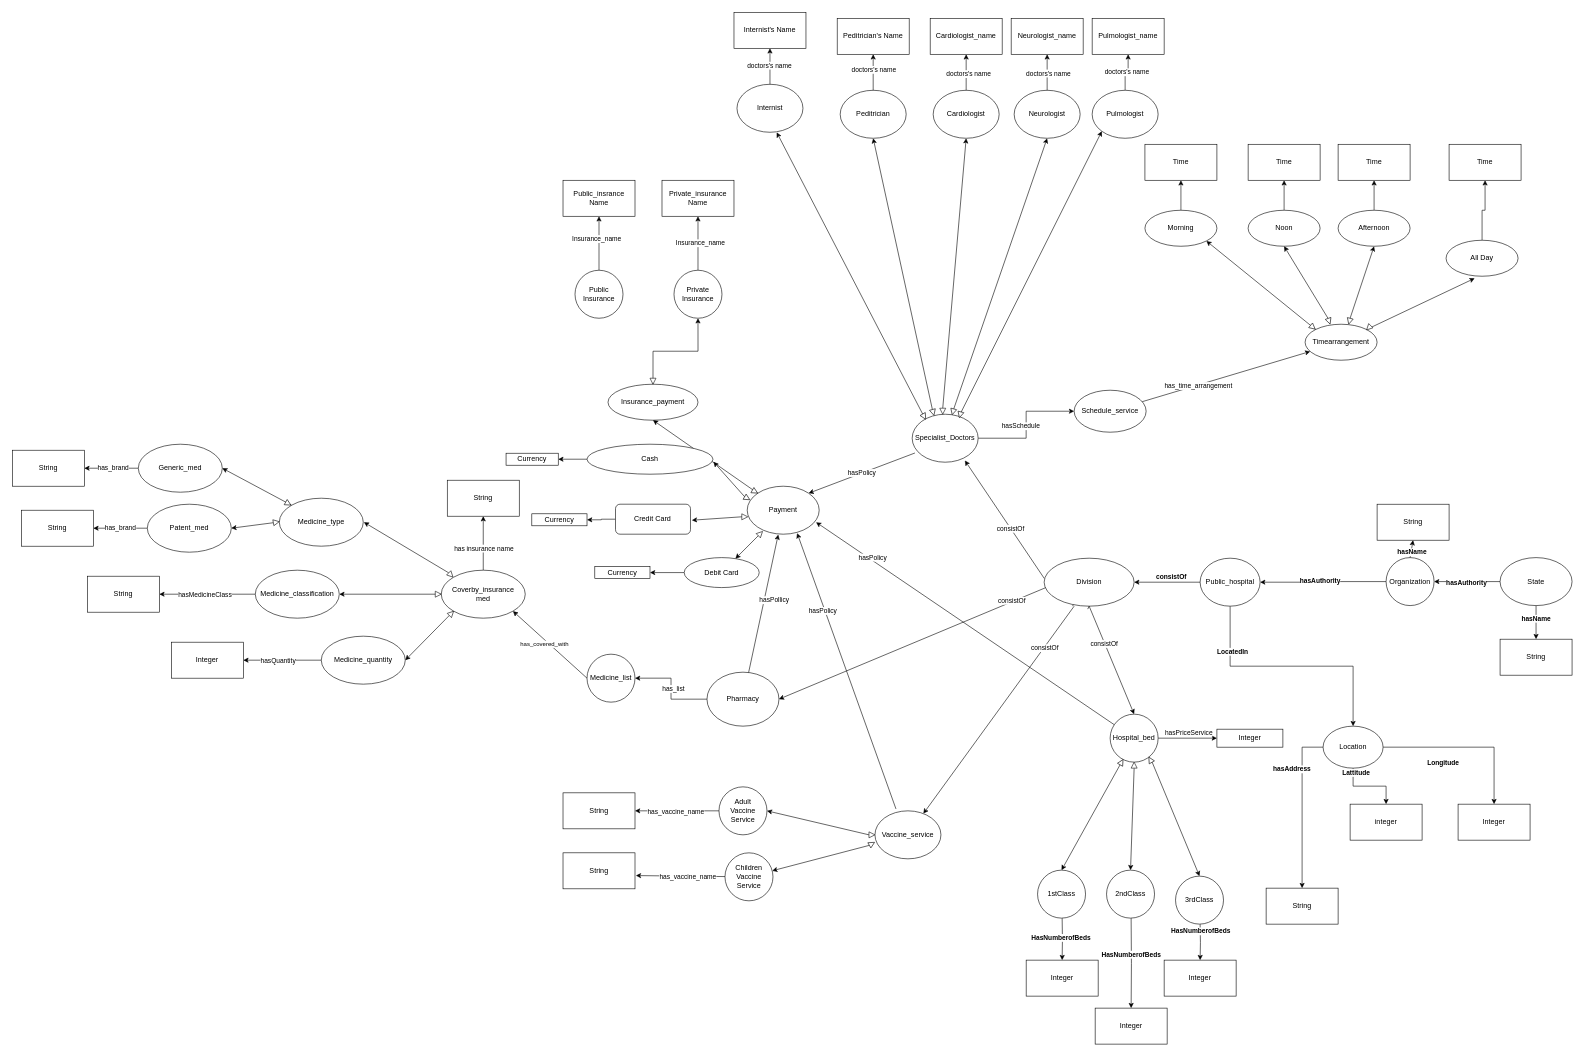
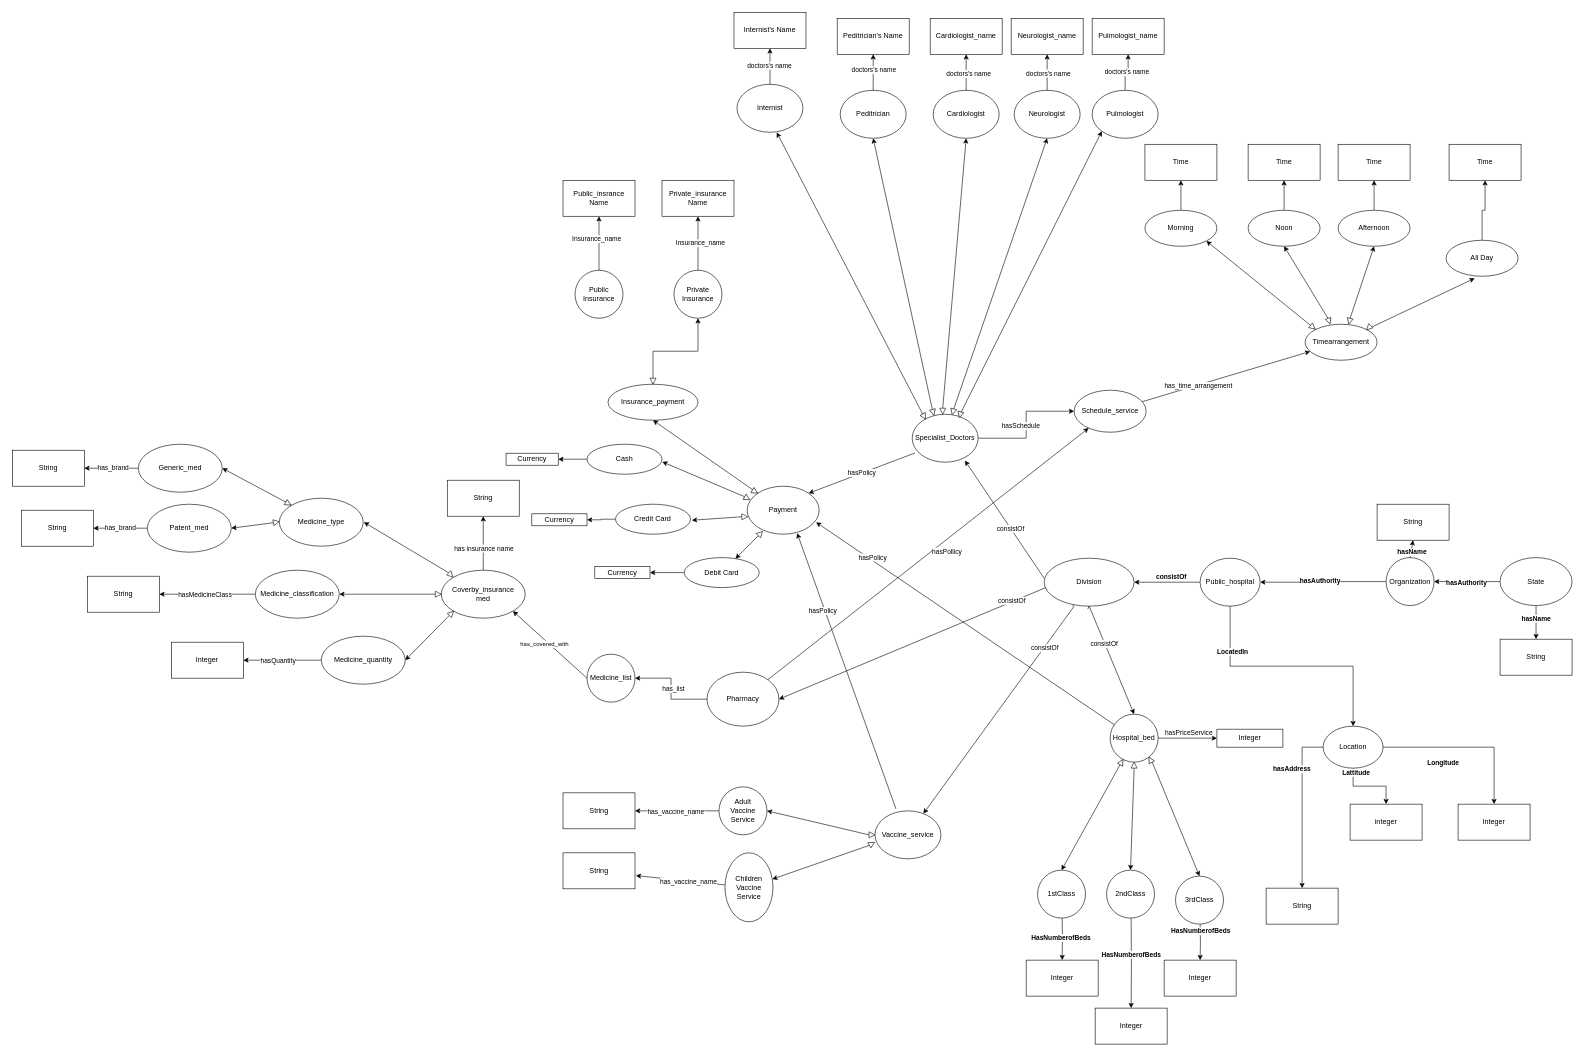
node "Cash": size 126x30 -> 75x30
node "Credit Card": shape rounded rectangle -> ellipse
edge "Pharmacy" -> "Payment": now "Pharmacy" -> "Schedule_service"
node "Children Vaccine Service": size 48x48 -> 48x69
